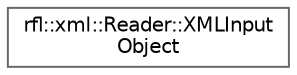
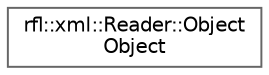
node "rfl::xml::Reader::XMLInput Object": label "rfl::xml::Reader::XMLInput Object" -> "rfl::xml::Reader::Object Object"
